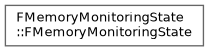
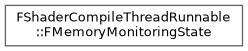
node "FMemoryMonitoringState ::FMemoryMonitoringState": label "FMemoryMonitoringState ::FMemoryMonitoringState" -> "FShaderCompileThreadRunnable ::FMemoryMonitoringState"
